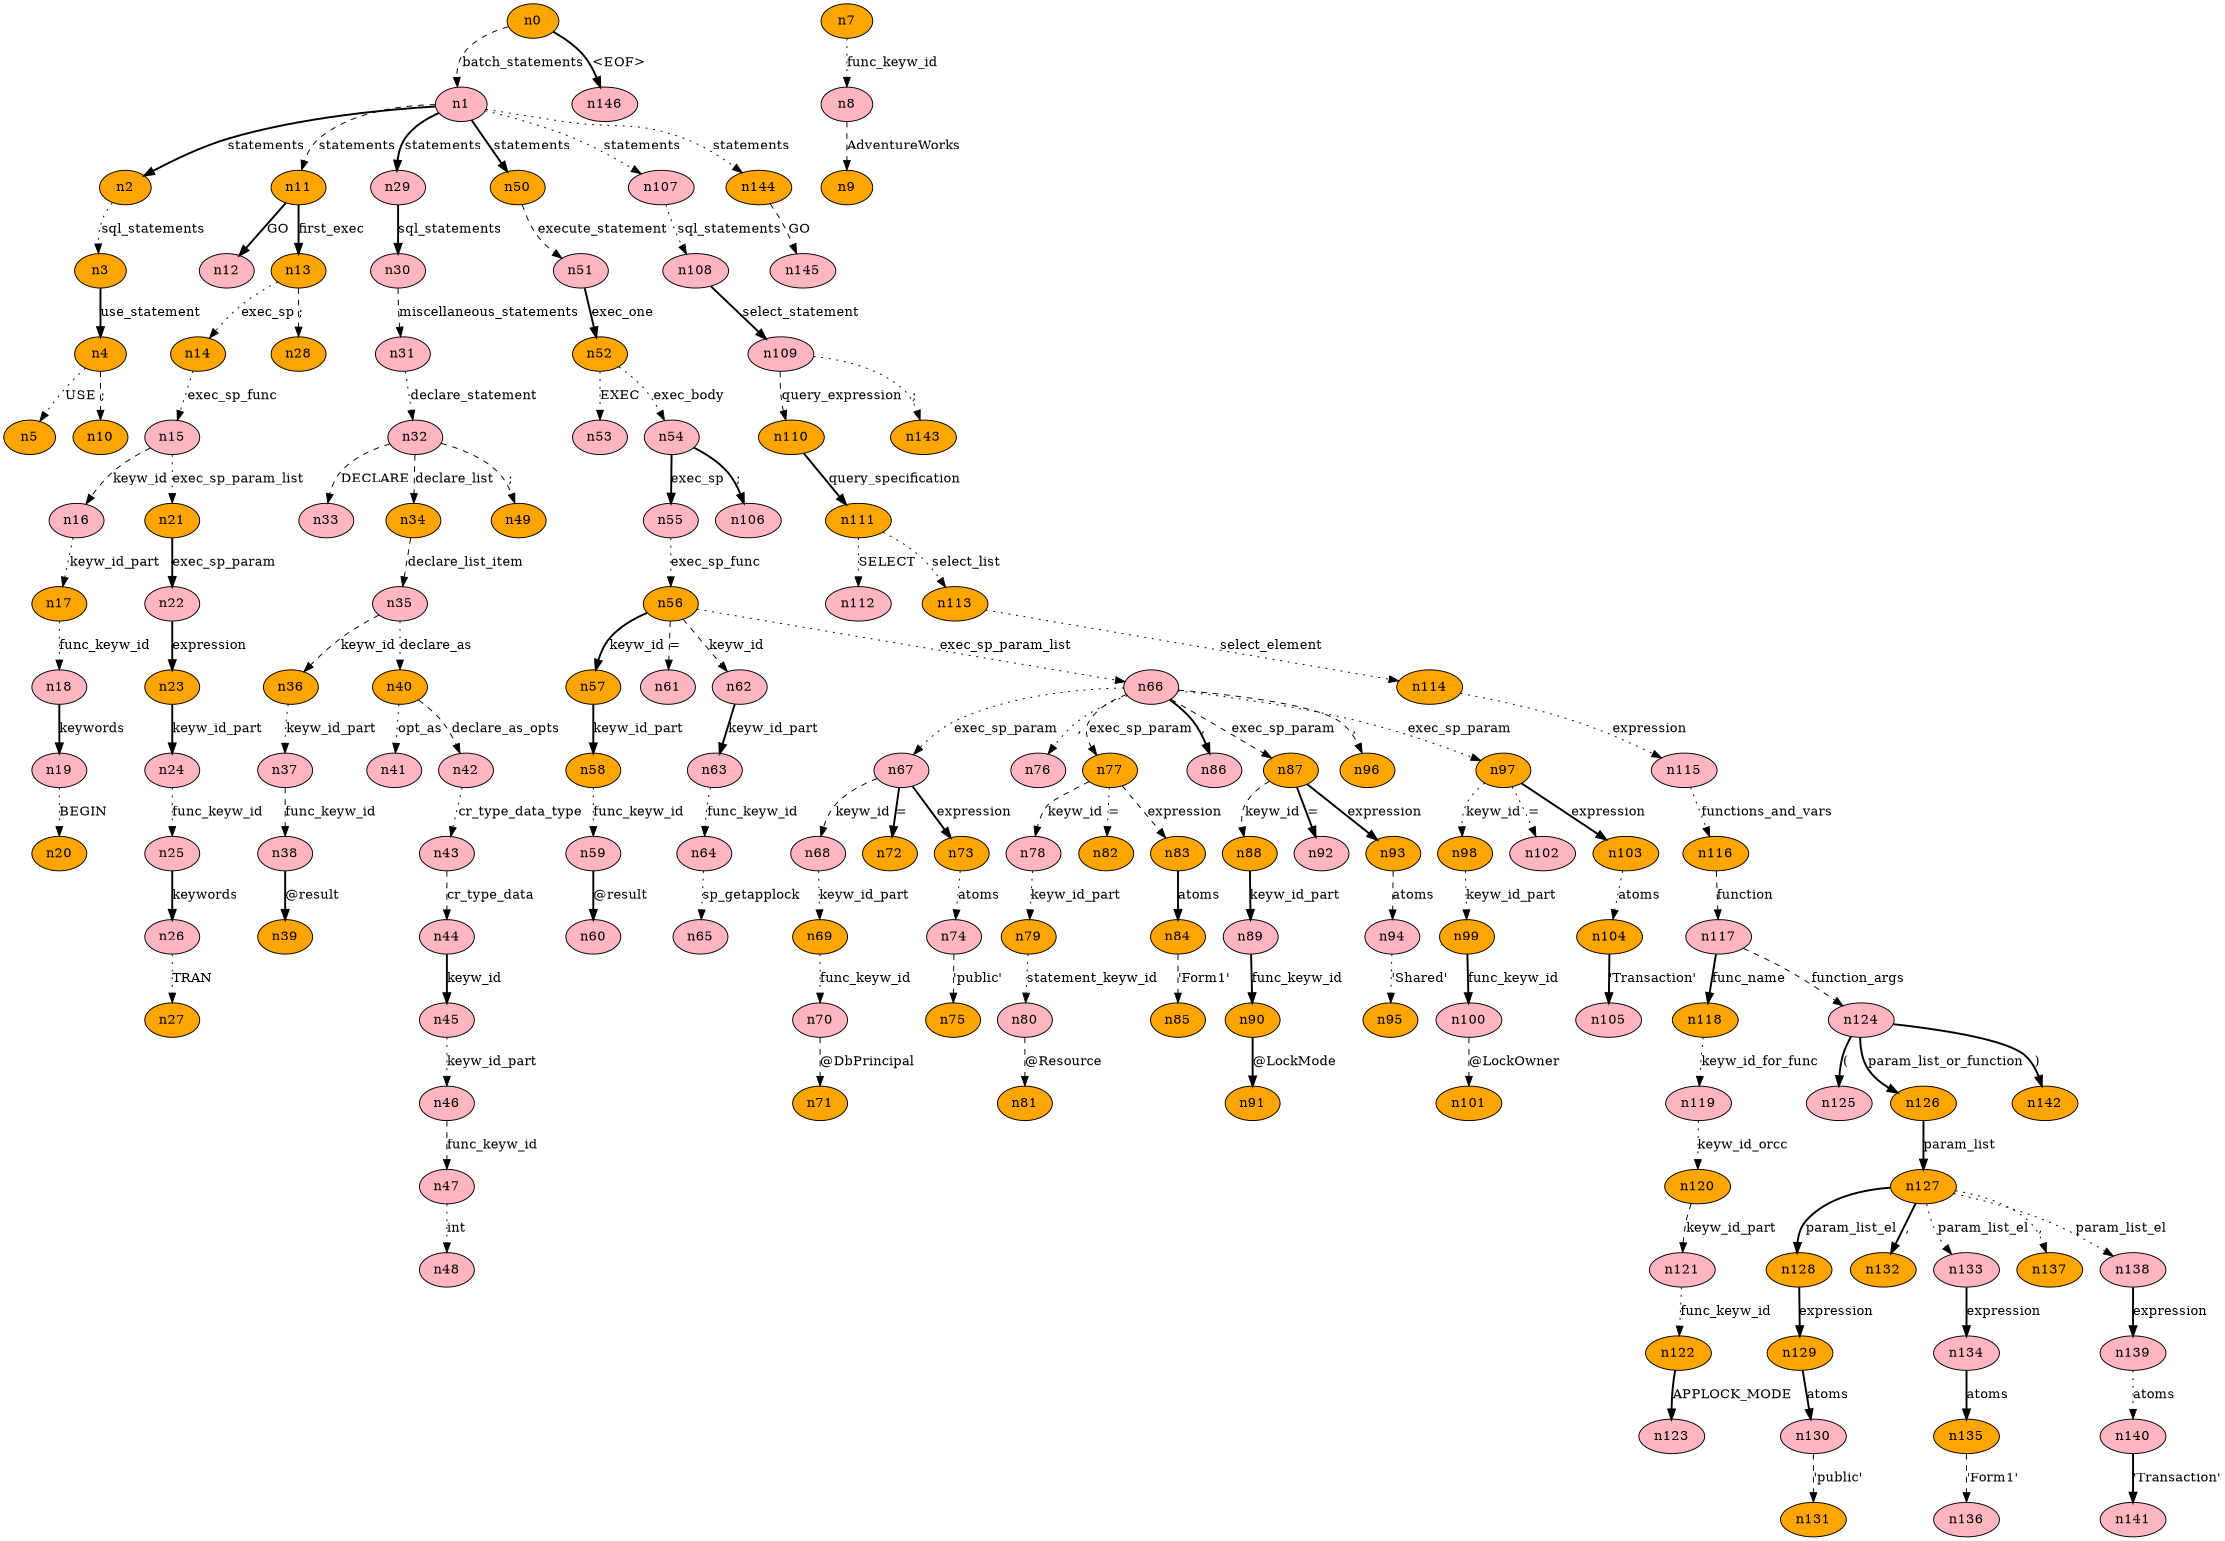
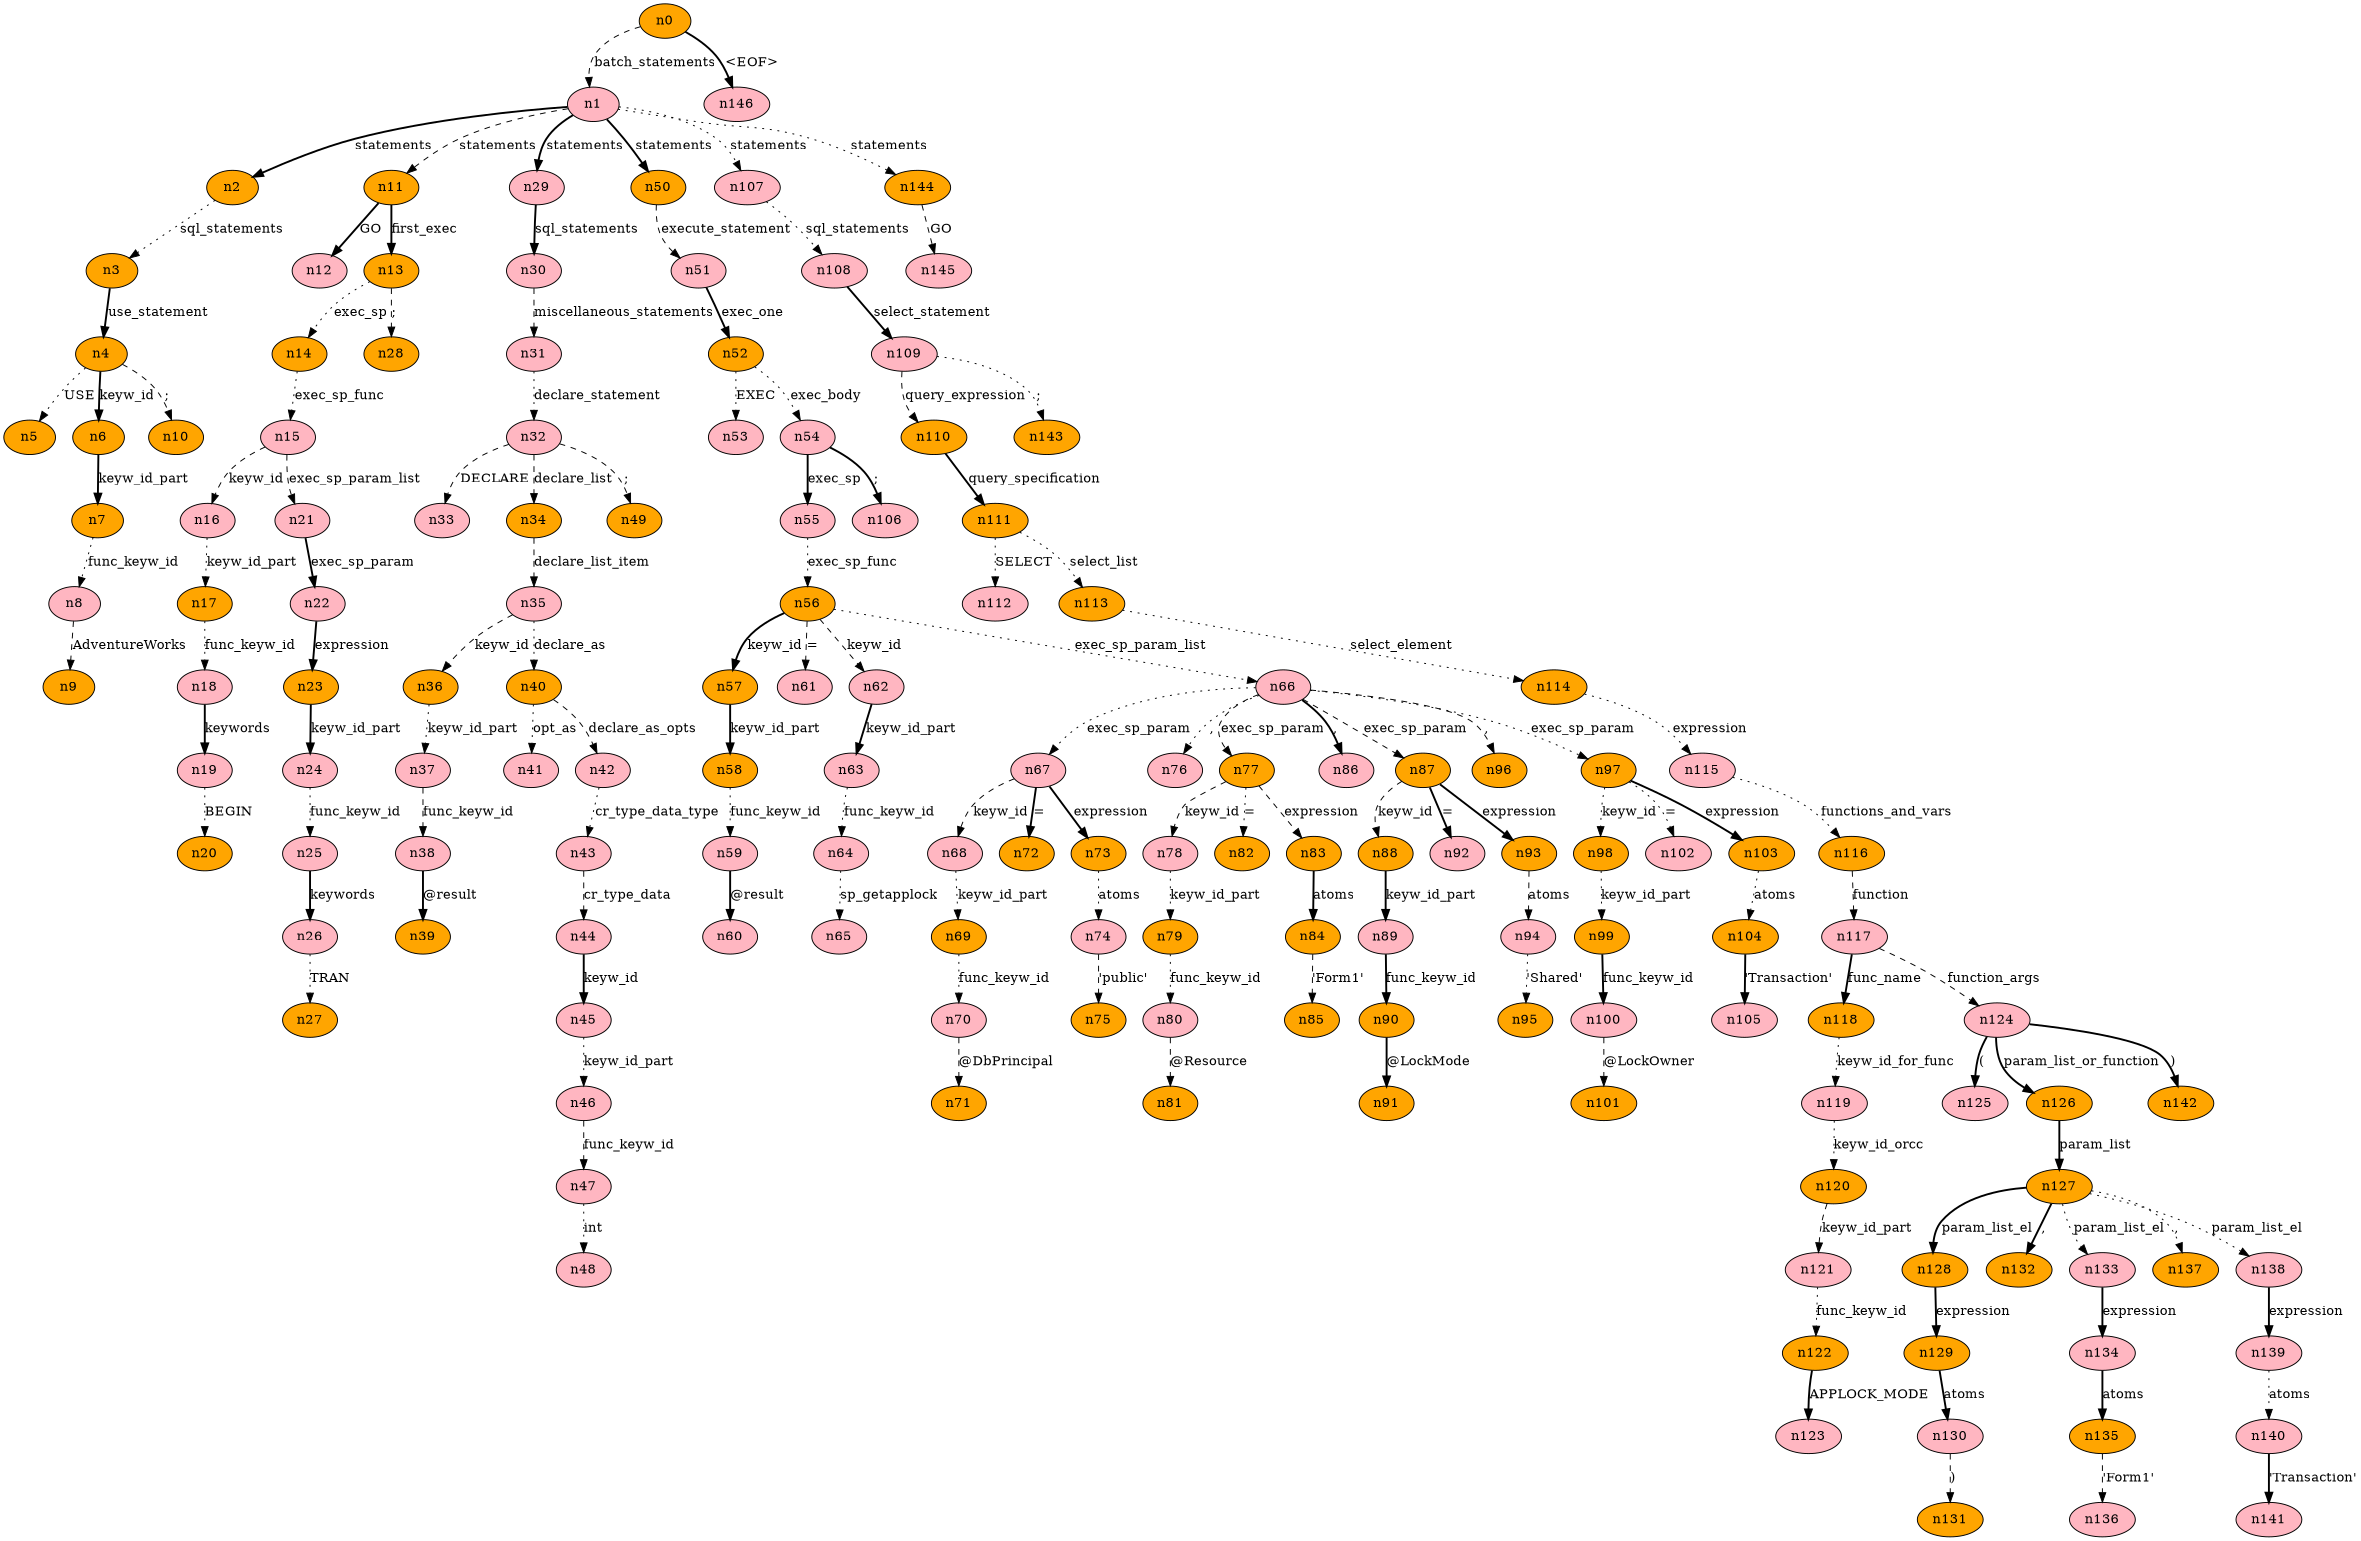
node "n6": added
edge "n15" -> "n21": style dotted -> dashed
node "n21": fillcolor orange -> lightpink
edge "n79" -> "n80": label "statement_keyw_id" -> "func_keyw_id"
edge "n130" -> "n131": label "'public'" -> ")"
